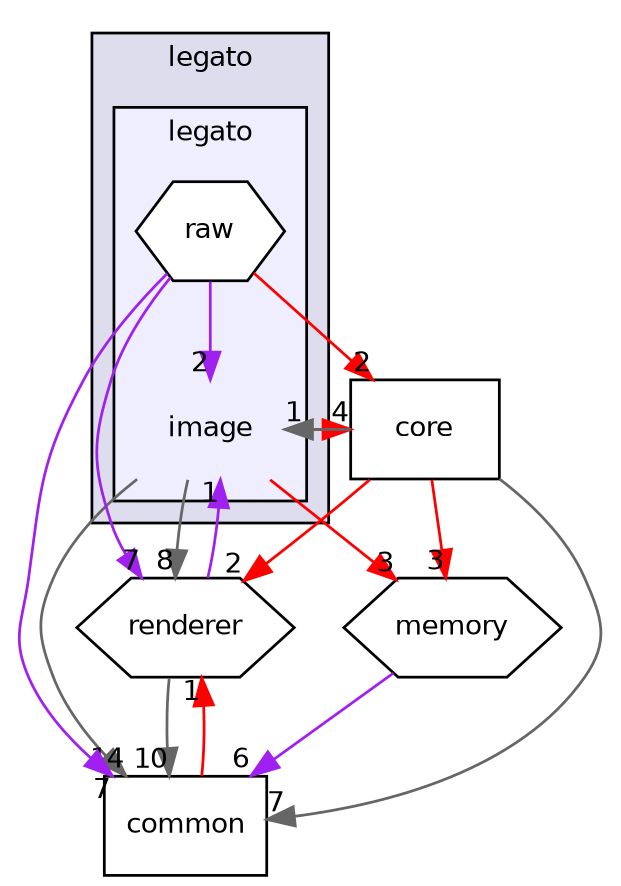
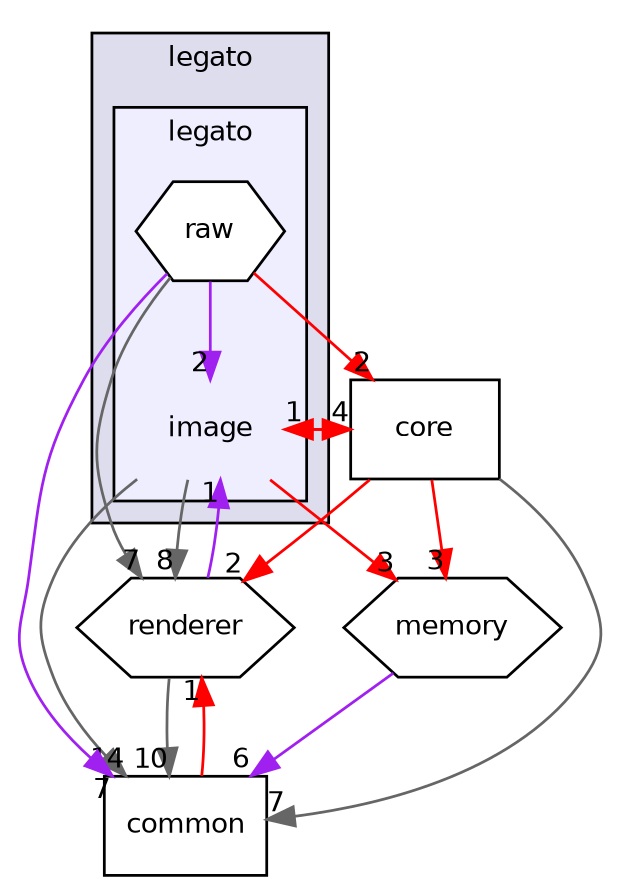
edge "raw" -> "renderer": color purple -> gray40
edge "core" -> "image": color gray40 -> red
